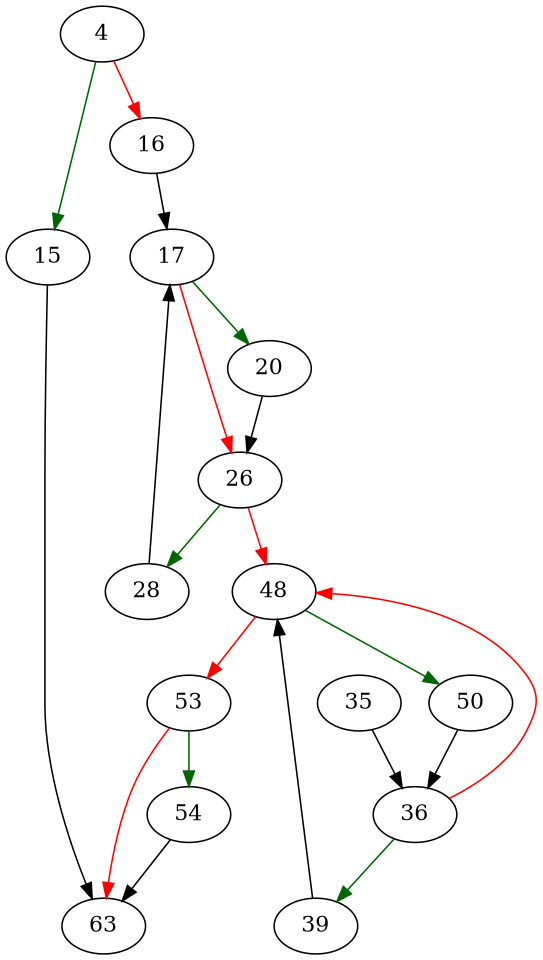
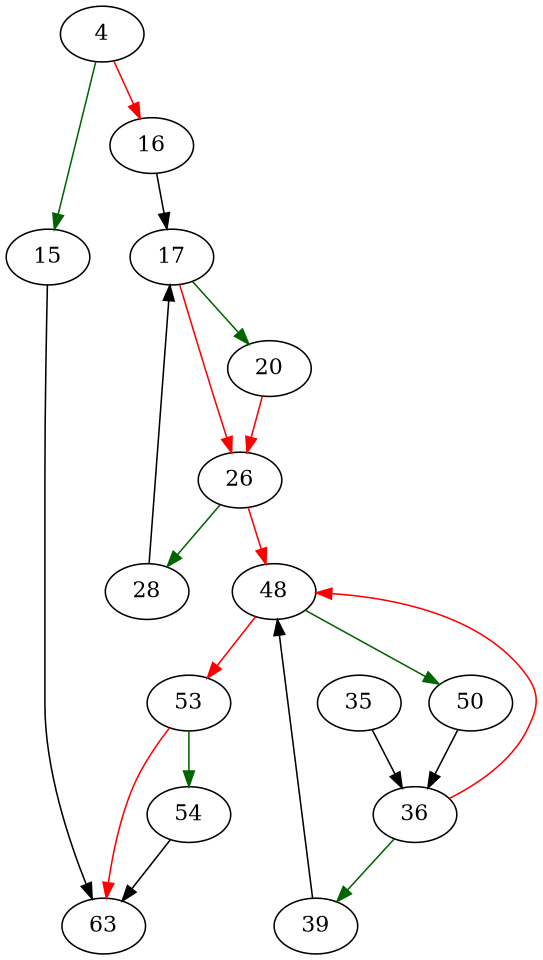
edge "20" -> "26": color black -> red
